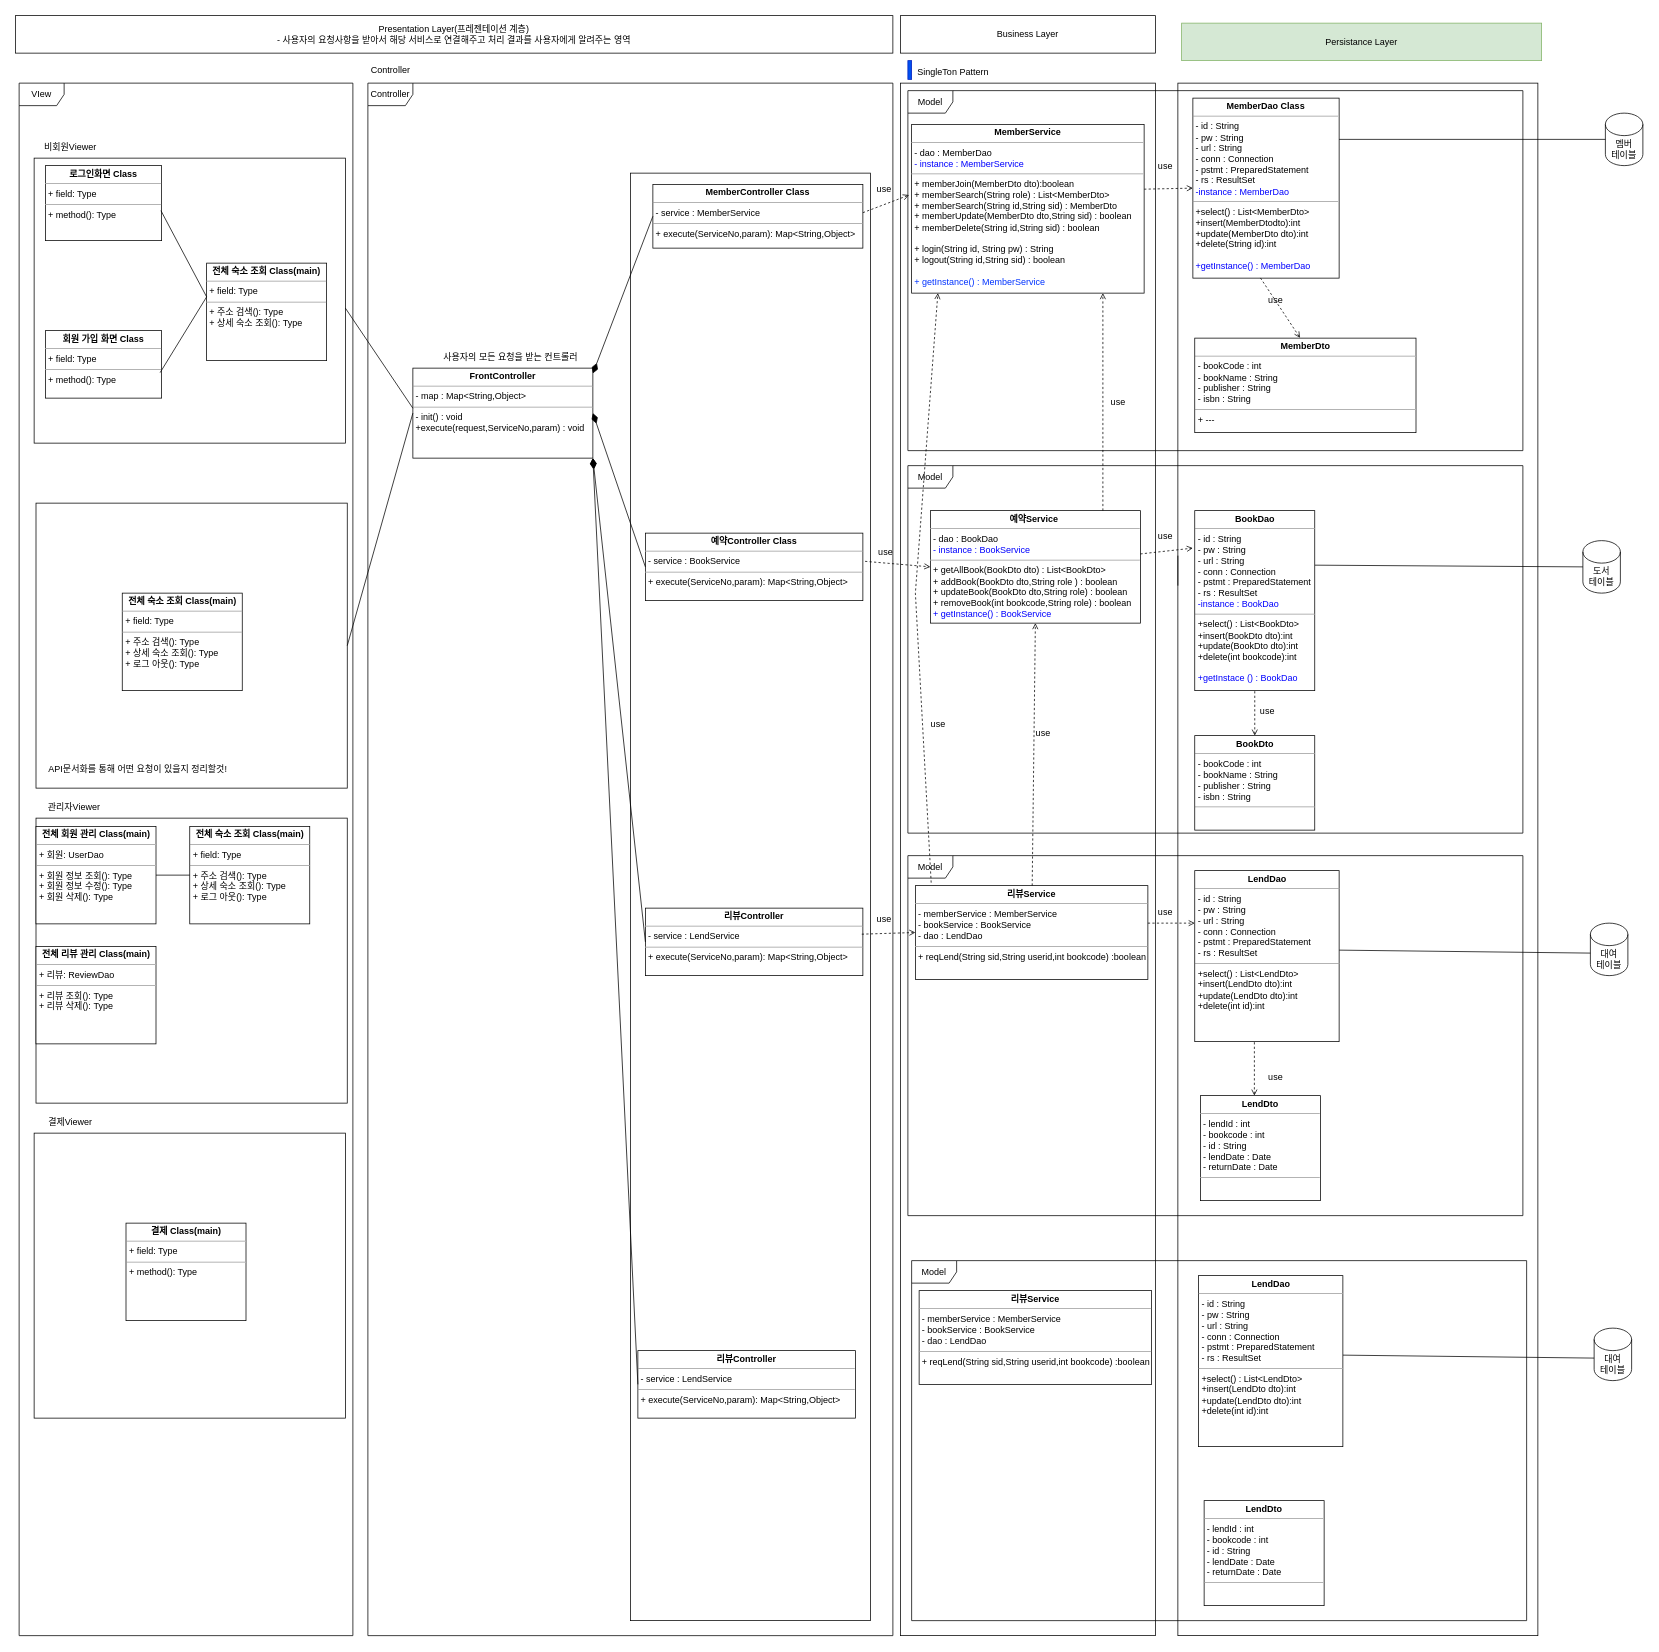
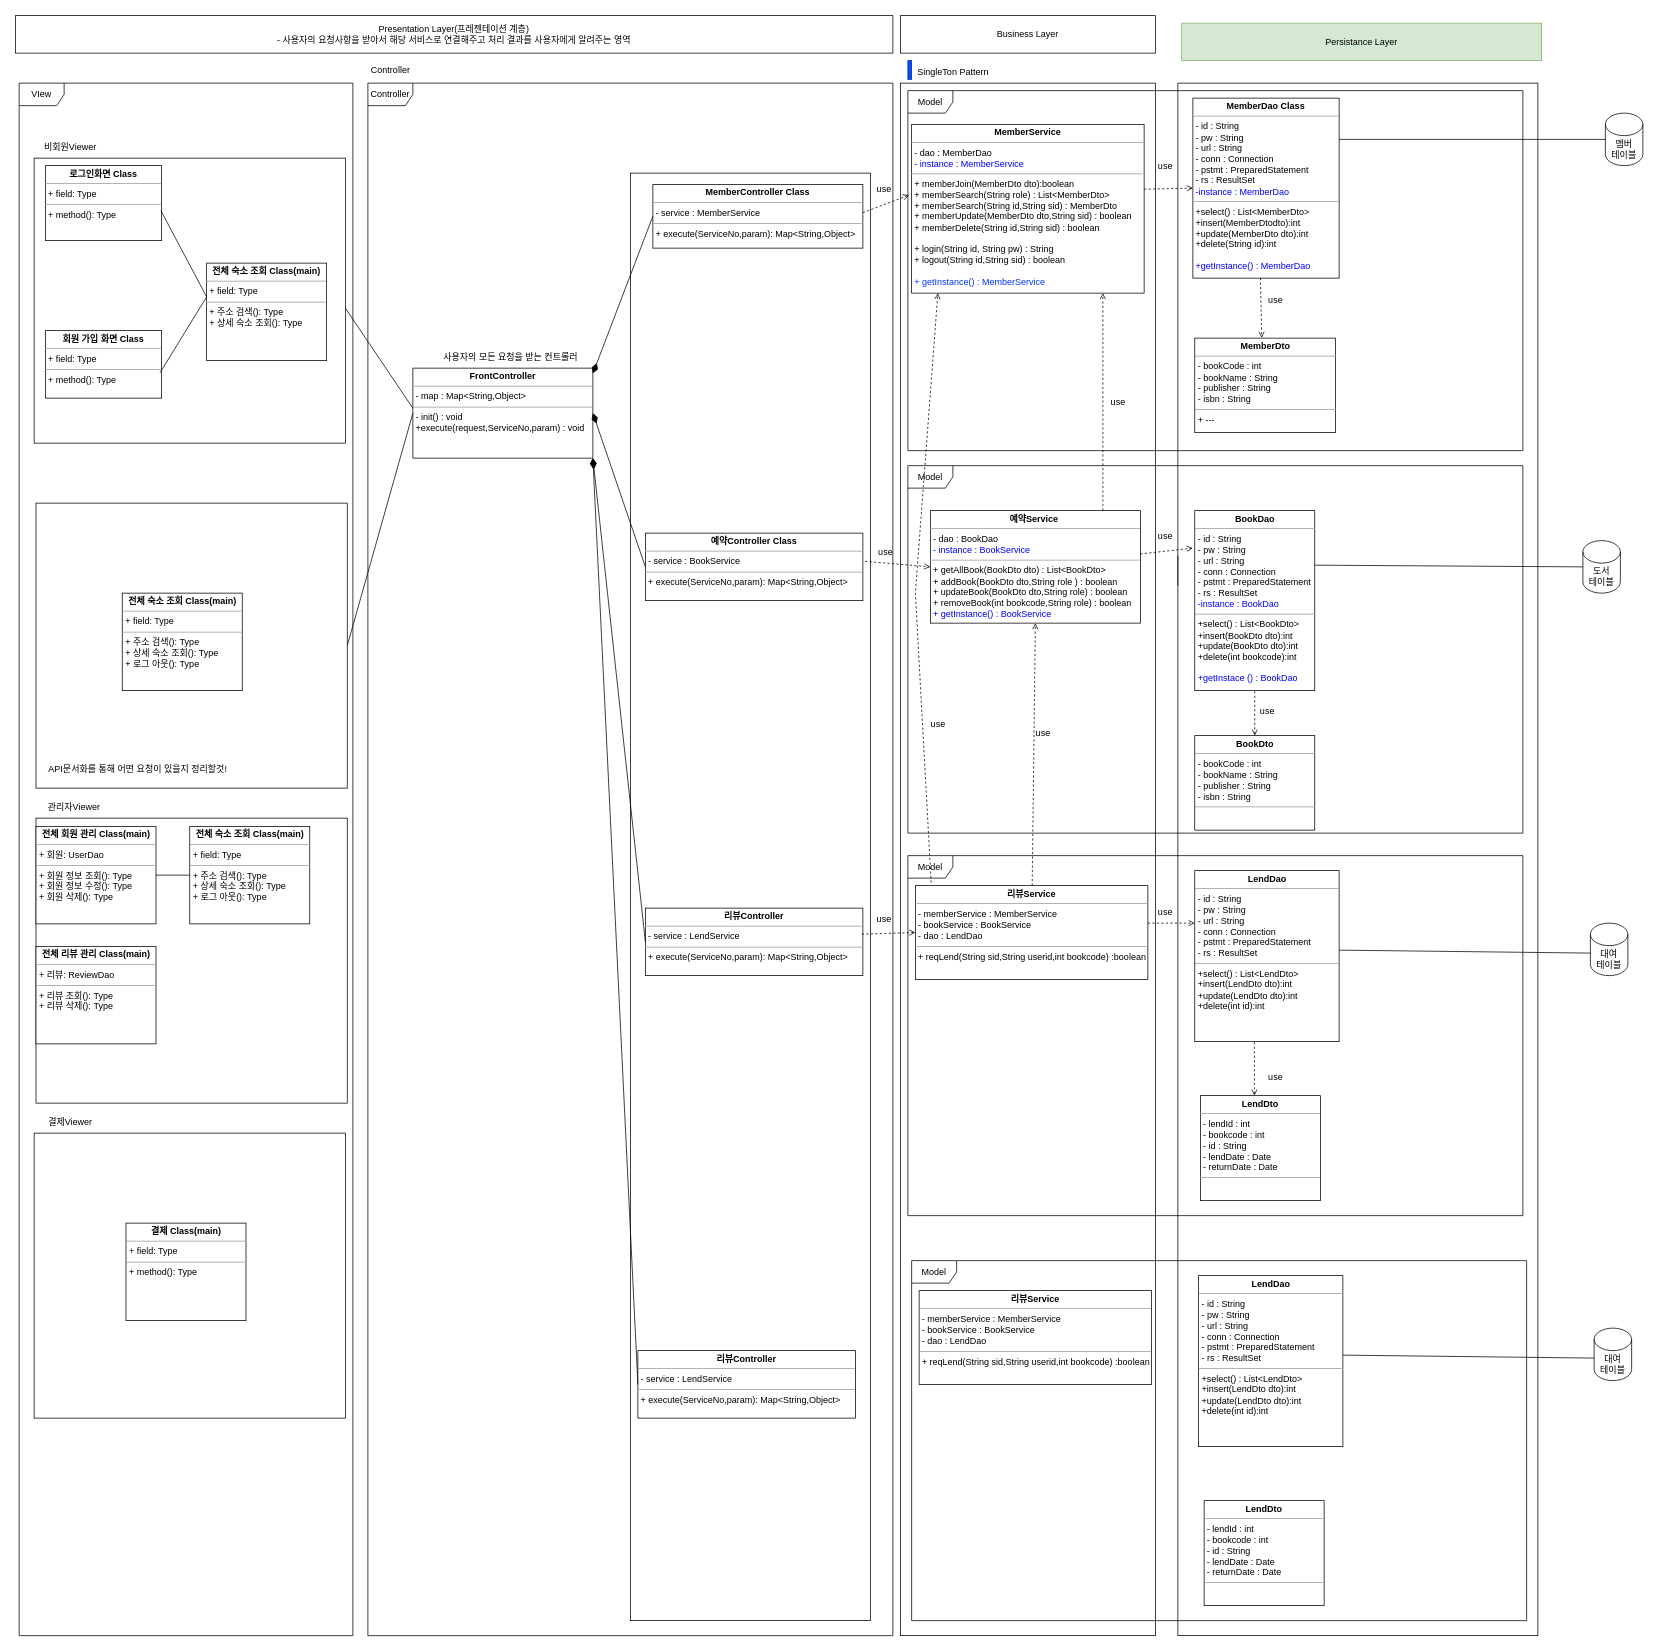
node "MemberDto - bookCode : int - bookName : String - publisher : String - isbn : String + ---": size 221x95 -> 141x95
